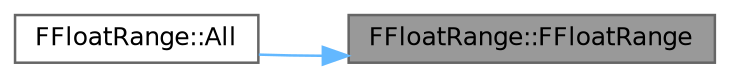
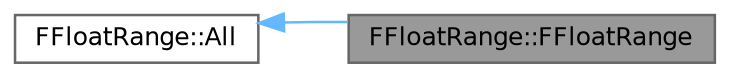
edge "FFloatRange::All" -> "FFloatRange::FFloatRange": reversed
